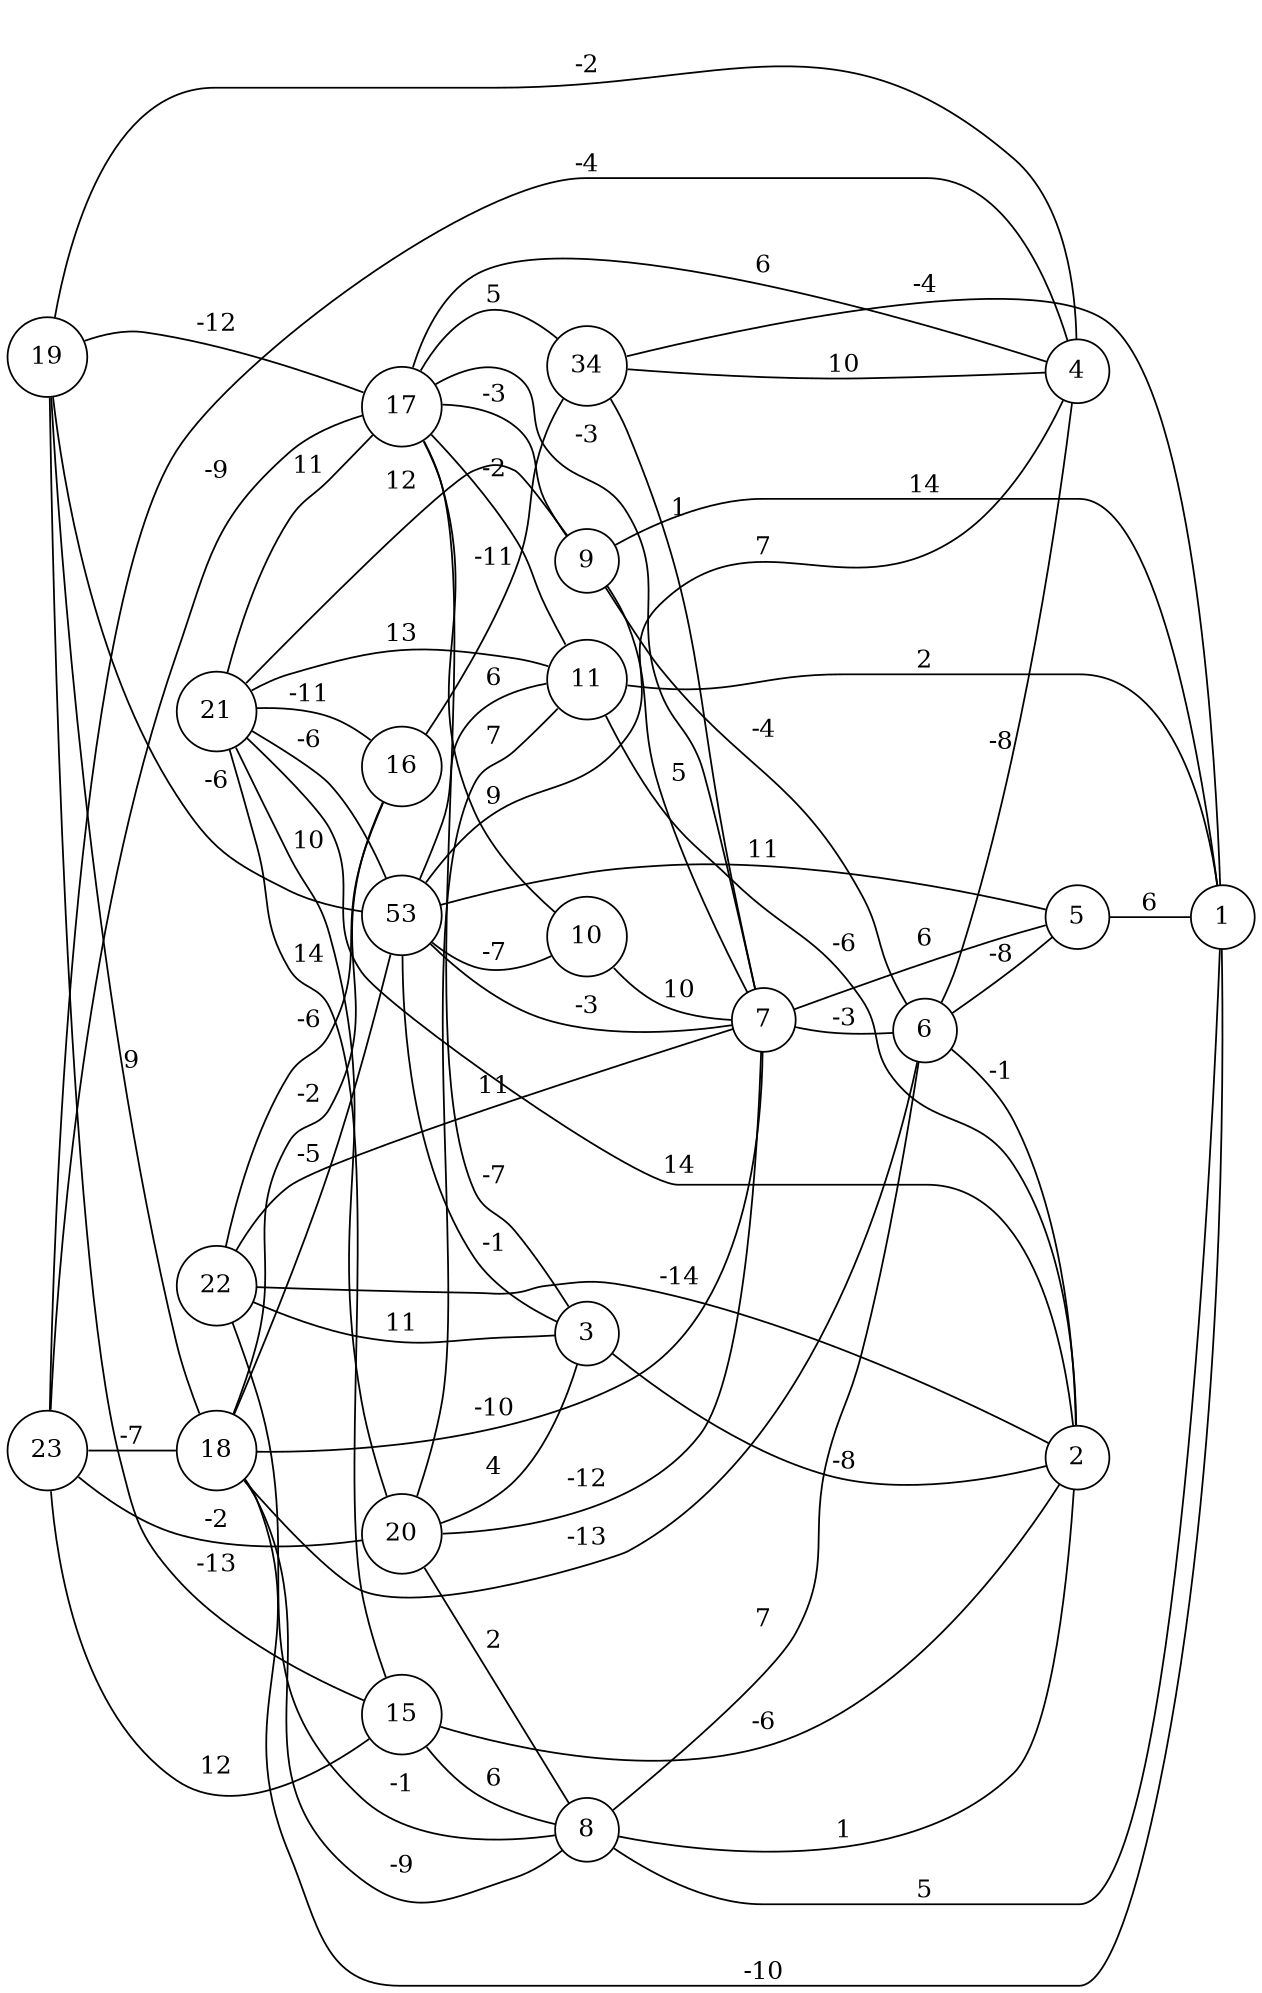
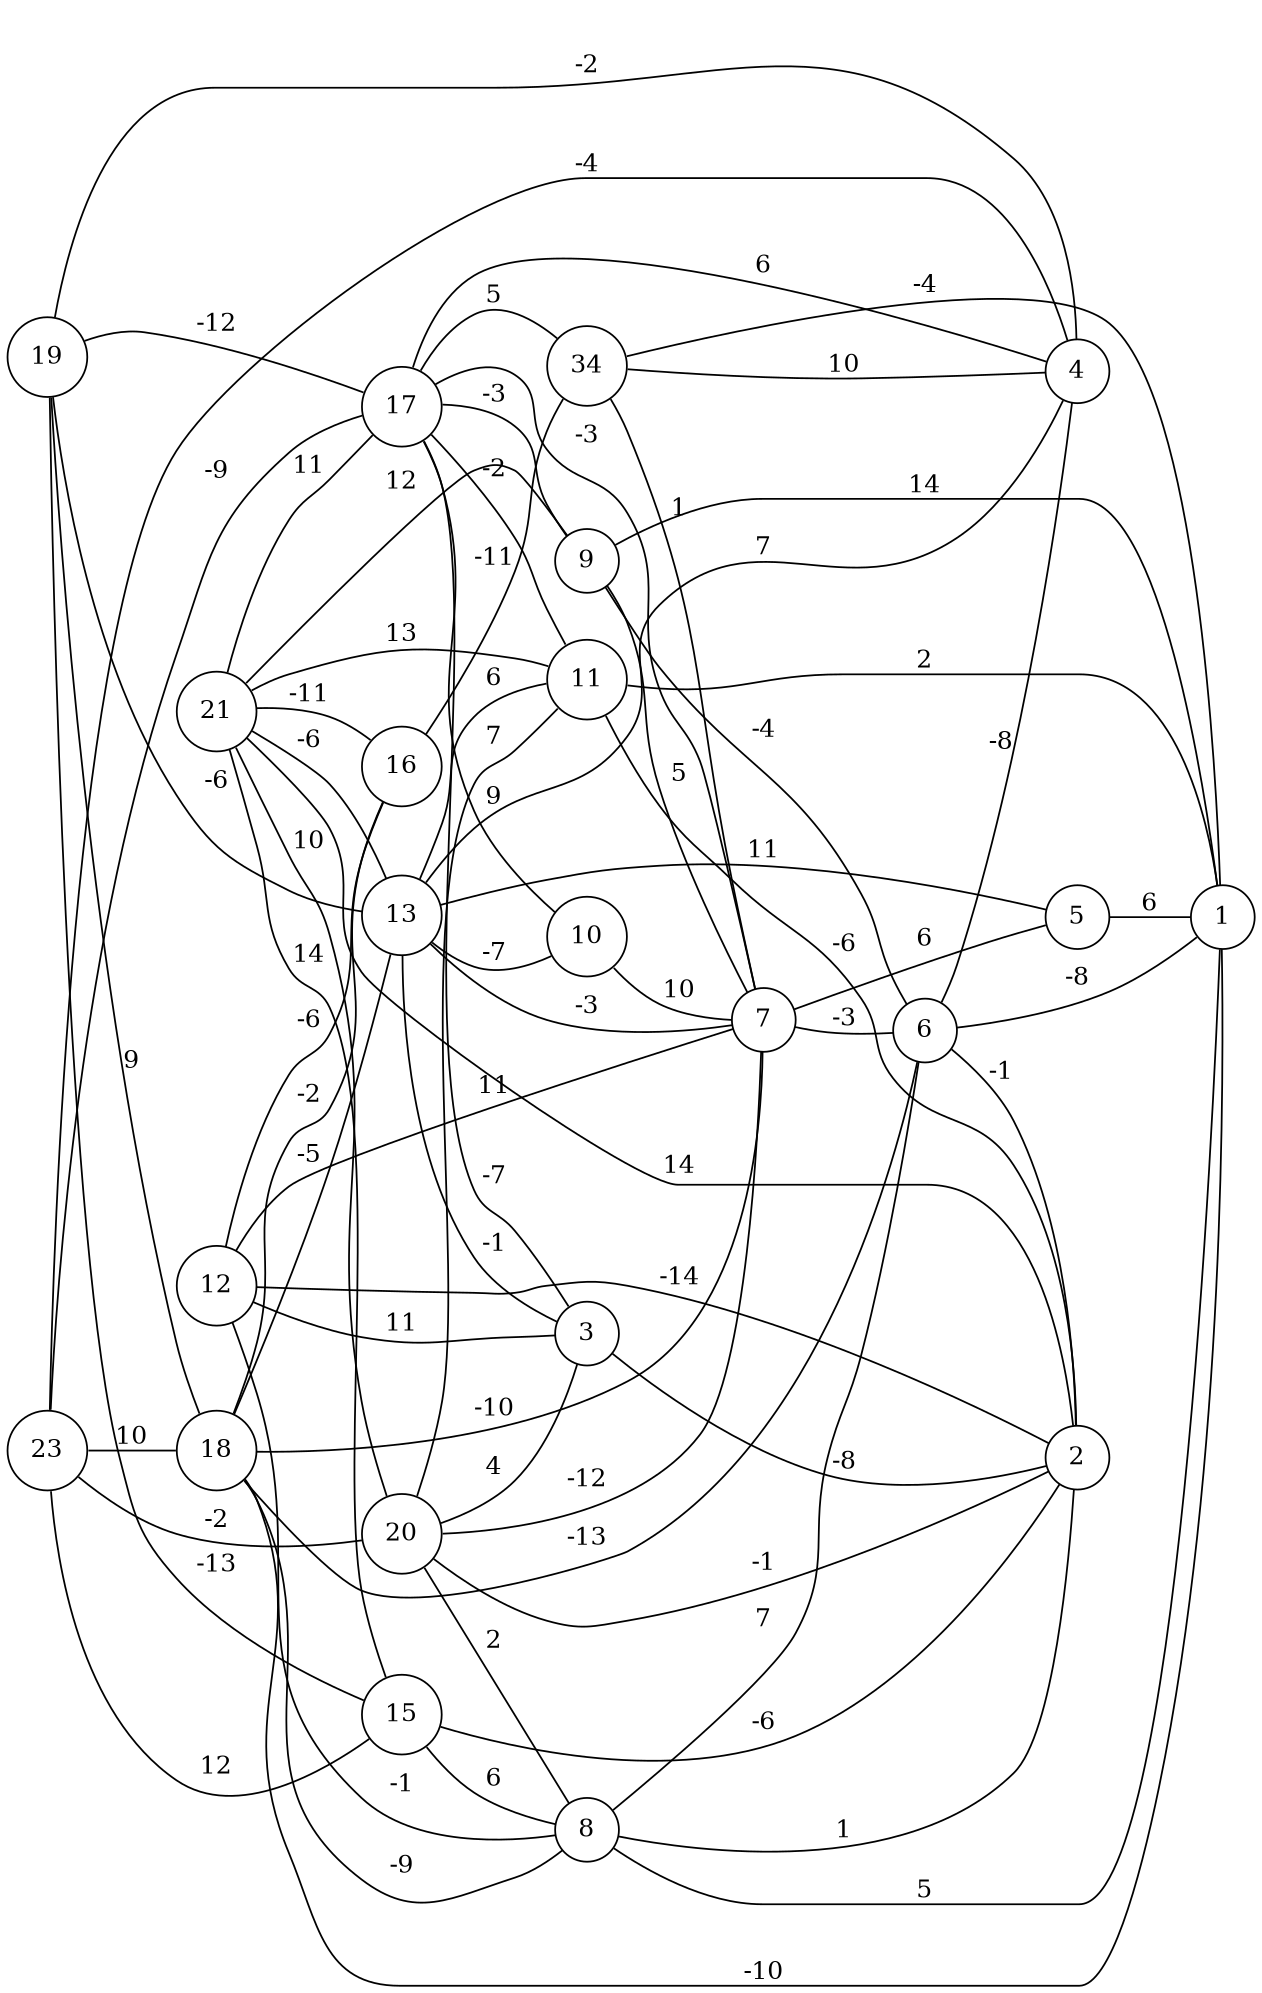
node "53": label "53" -> "13"
edge "5" -- "6": now "1" -- "6"
node "22": label "22" -> "12"
edge "23" -- "18": label "-7" -> "10"
edge "2" -- "20": added, label "-1"
